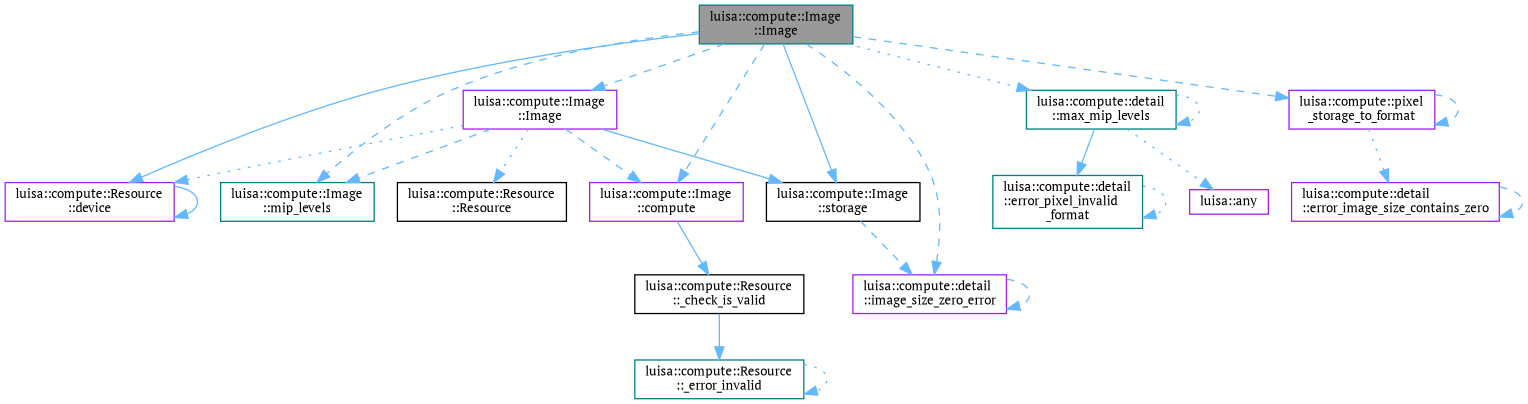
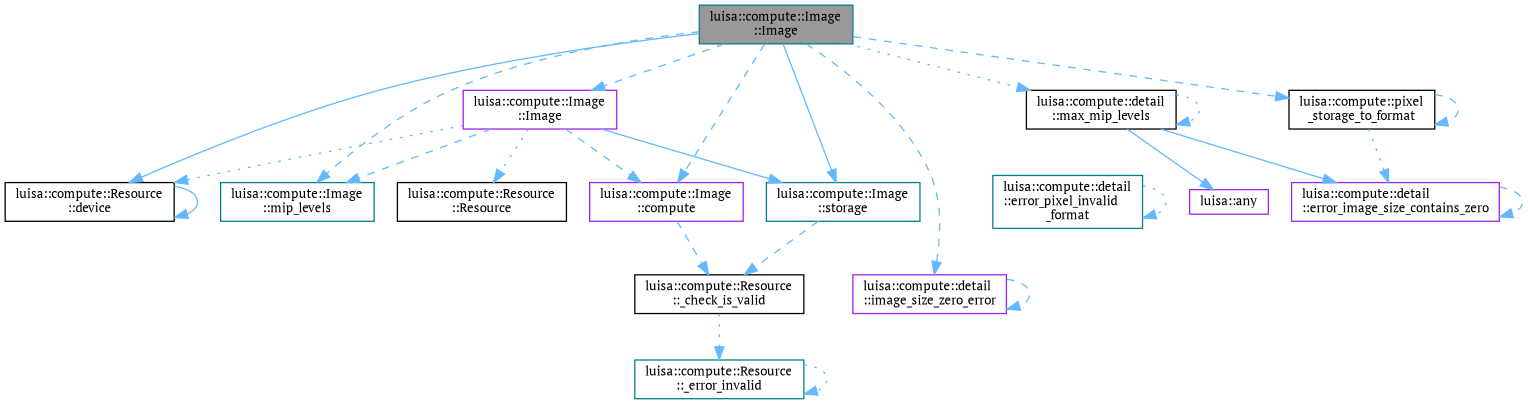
node "luisa::compute::detail ::max_mip_levels": color teal -> black
node "luisa::compute::pixel _storage_to_format": color purple -> black
edge "luisa::compute::detail ::max_mip_levels" -> "luisa::compute::detail ::error_pixel_invalid _format": now "luisa::compute::detail ::max_mip_levels" -> "luisa::compute::detail ::error_image_size_contains_zero"
edge "luisa::compute::detail ::max_mip_levels" -> "luisa::any": style dotted -> solid
node "luisa::compute::Resource ::device": color purple -> black
node "luisa::compute::Image ::storage": color black -> teal
edge "luisa::compute::Image ::compute" -> "luisa::compute::Resource ::_check_is_valid": style solid -> dashed
edge "luisa::compute::Image ::storage" -> "luisa::compute::detail ::image_size_zero_error": now "luisa::compute::Image ::storage" -> "luisa::compute::Resource ::_check_is_valid"
edge "luisa::compute::Resource ::_check_is_valid" -> "luisa::compute::Resource ::_error_invalid": style solid -> dotted
